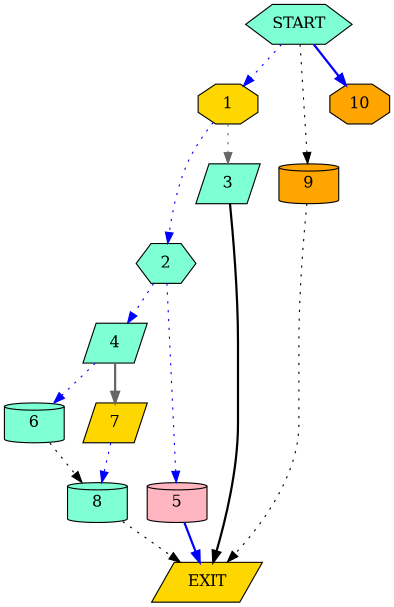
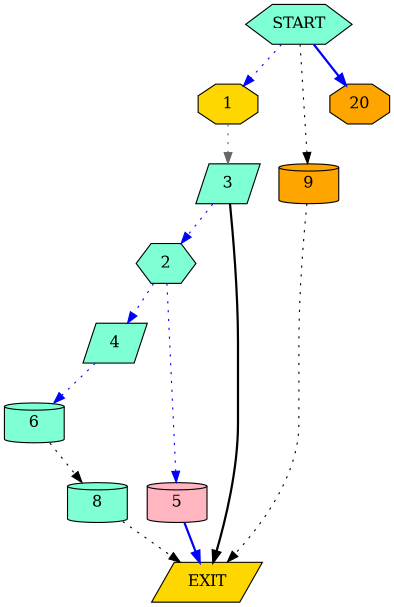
node "10": label "10" -> "20"
edge "1" -> "2": now "3" -> "2"
node "7": removed
